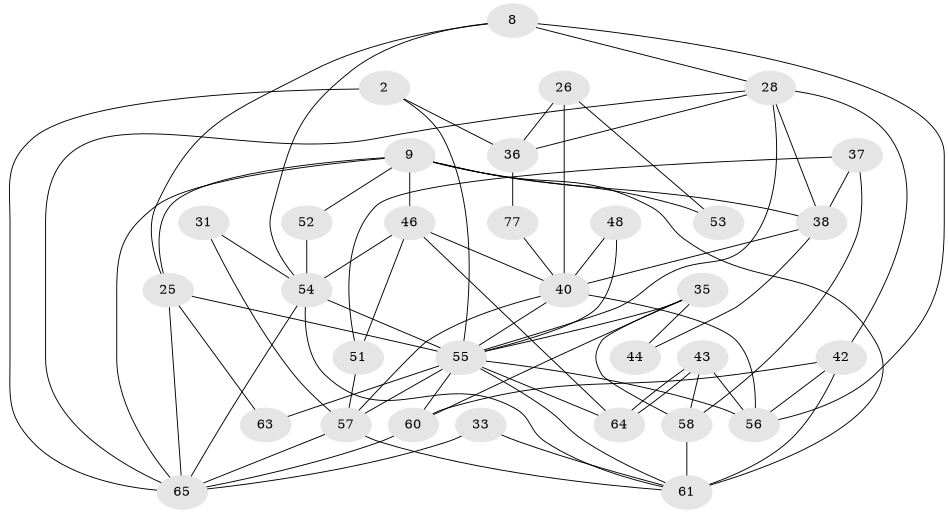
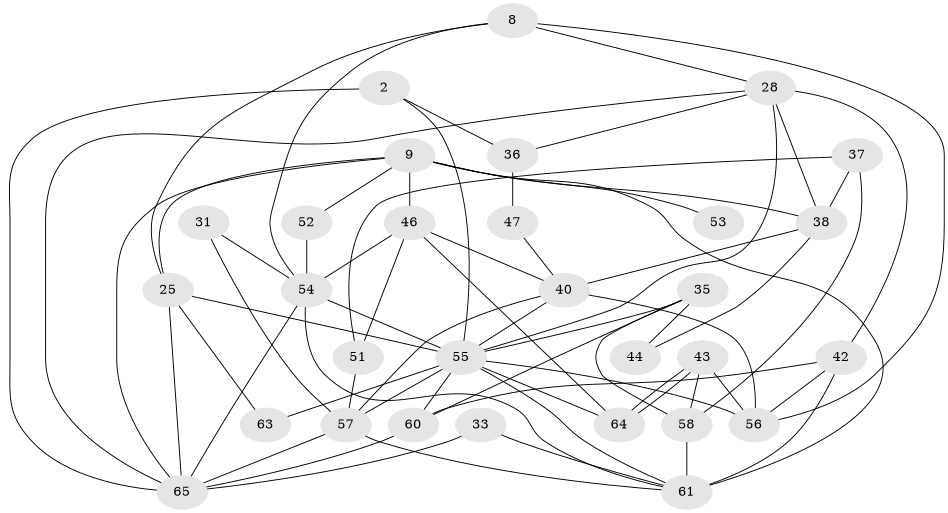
node "26": removed
node "77": label "77" -> "47"
node "48": removed
